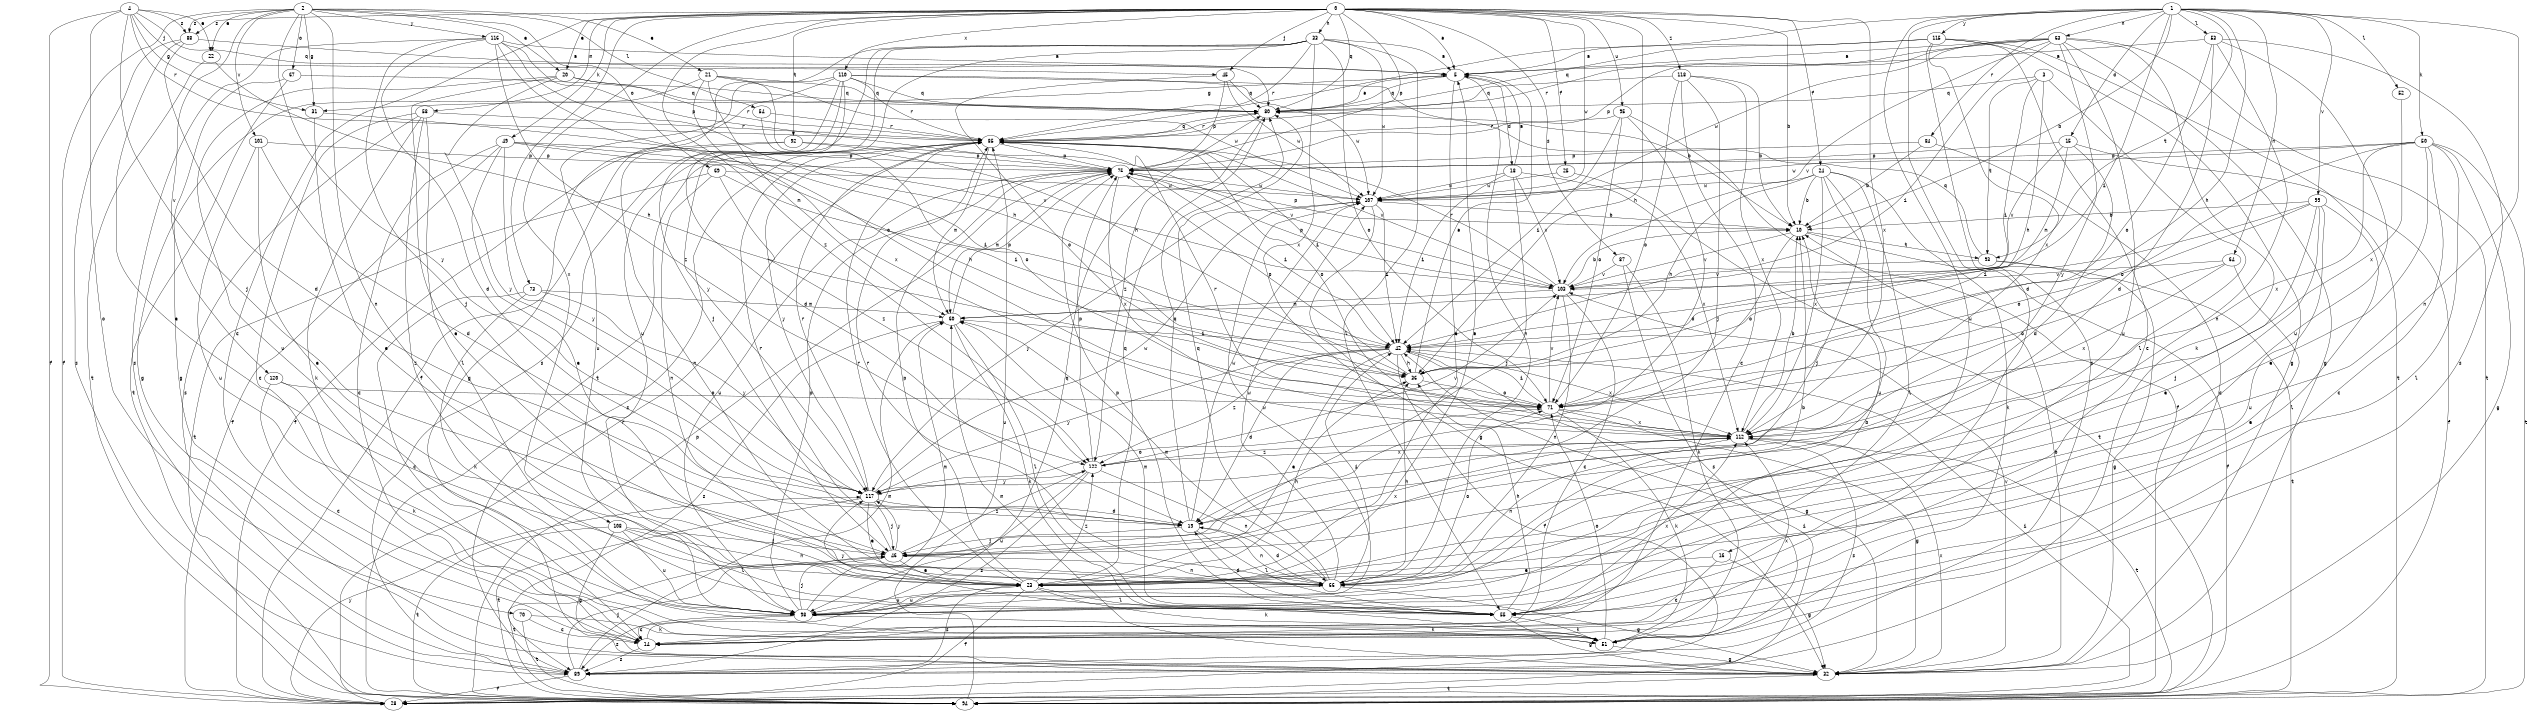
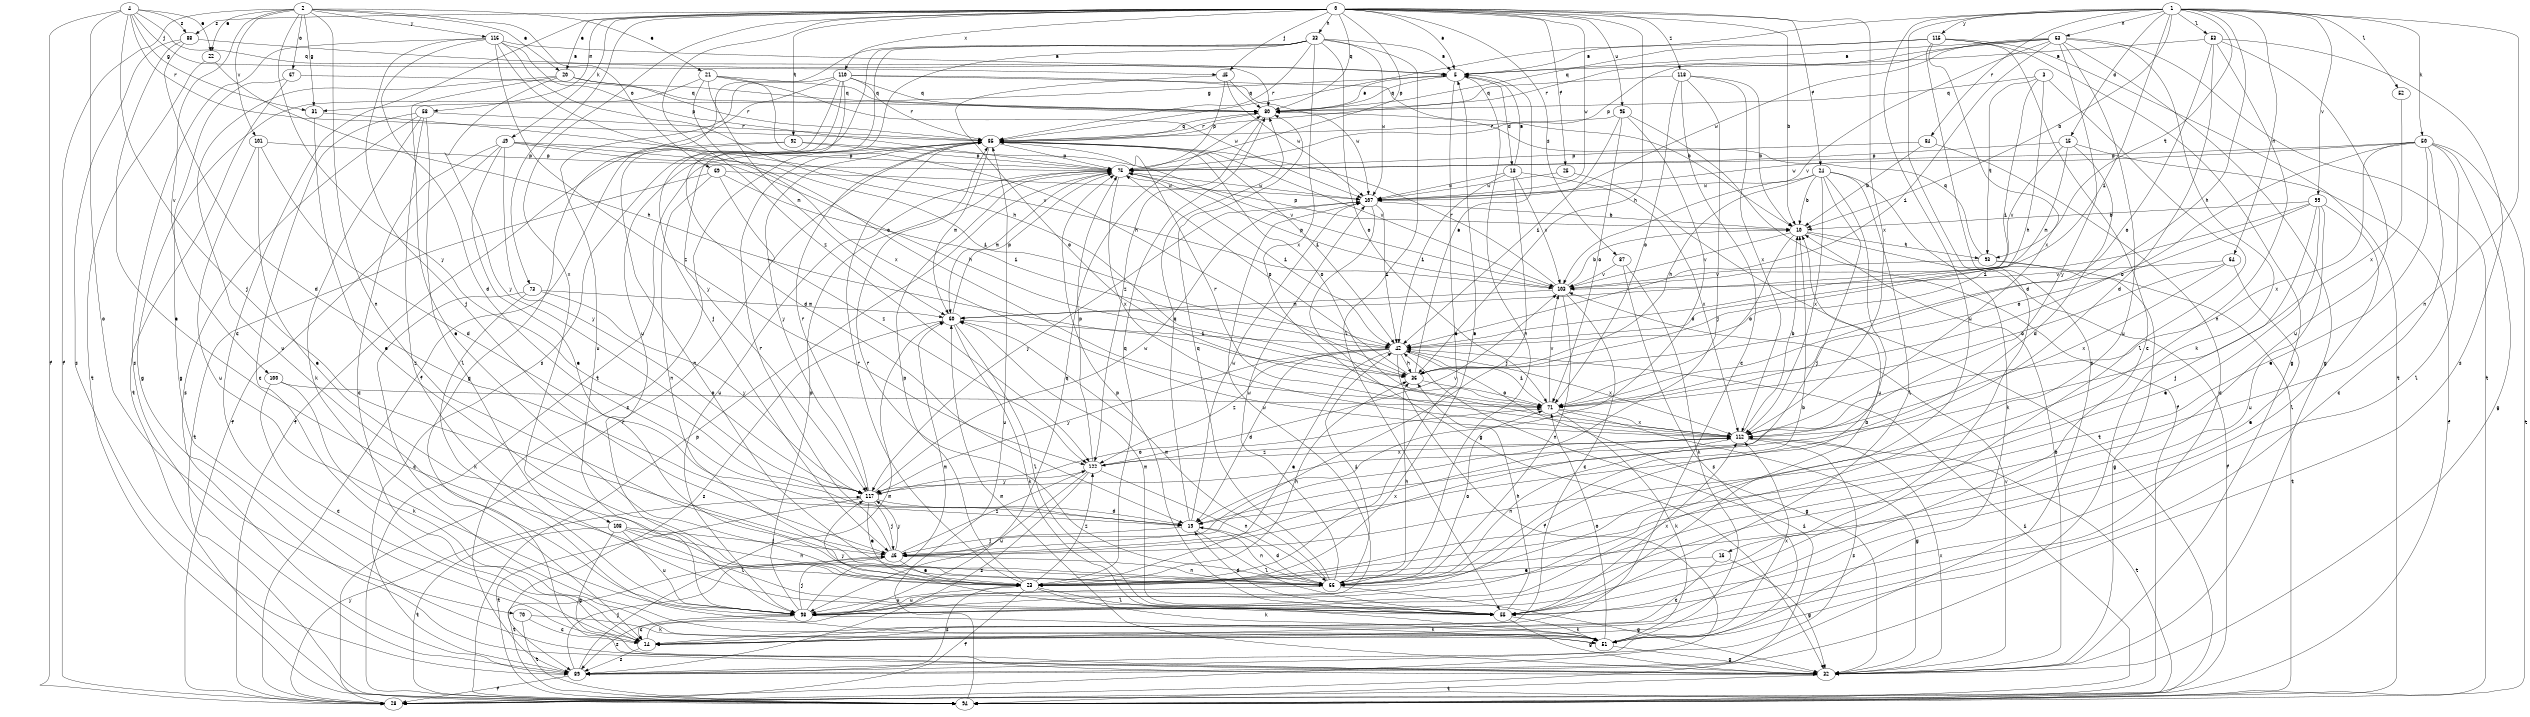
edge "2" -> "88": removed, label "s"
node "54": removed
node "120": label "120" -> "100"
